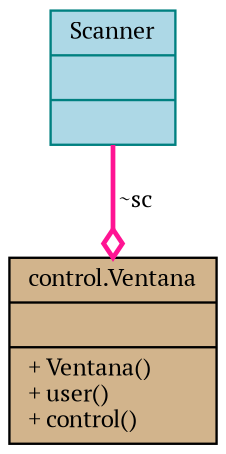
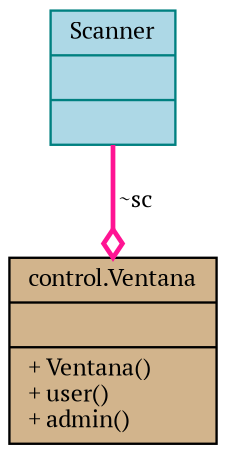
node "control.Ventana": text "+ control()" -> "+ admin()"
